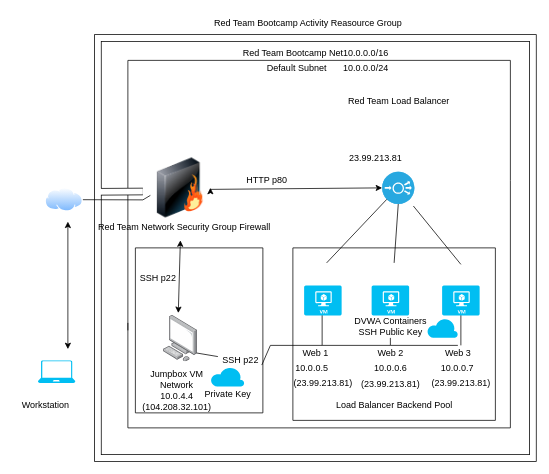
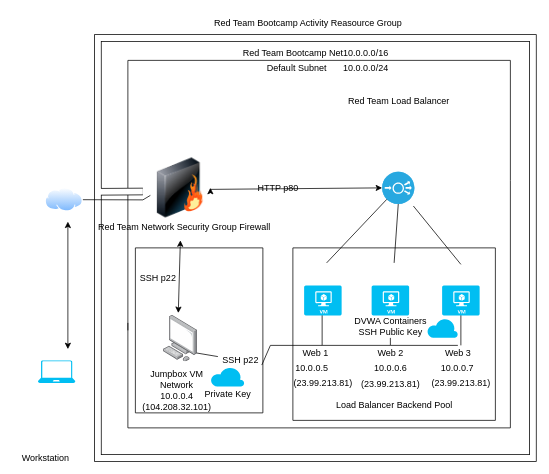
node "23.99.213.81": removed
node "HTTP p80": moved (267, 180) -> (278, 188)
node "10.0.4.4 (104.208.32.101)": label "10.0.4.4 (104.208.32.101)" -> "10.0.0.4 (104.208.32.101)"
node "Workstation": moved (45, 405) -> (45, 458)
